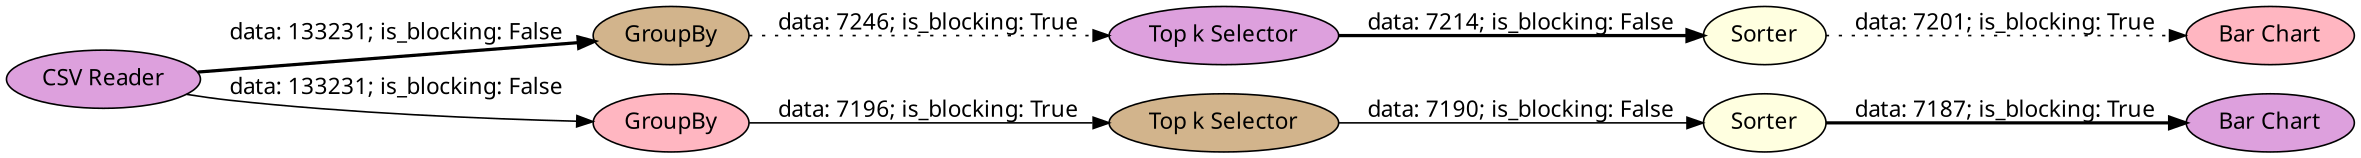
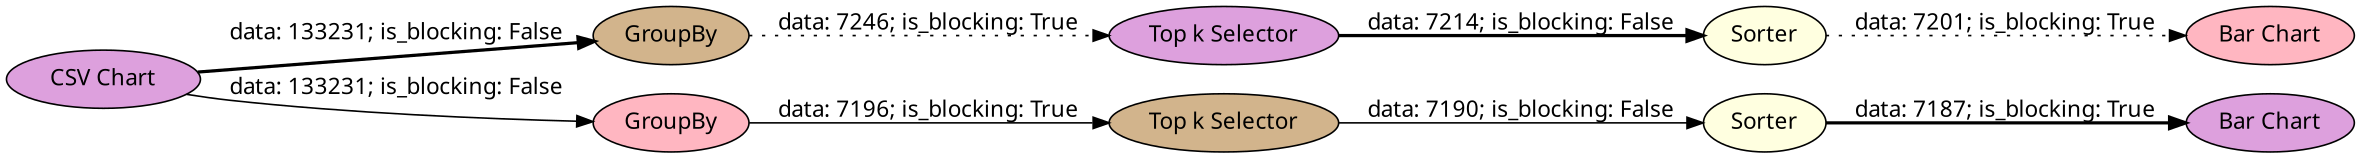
node "CSV Reader": label "CSV Reader" -> "CSV Chart"
